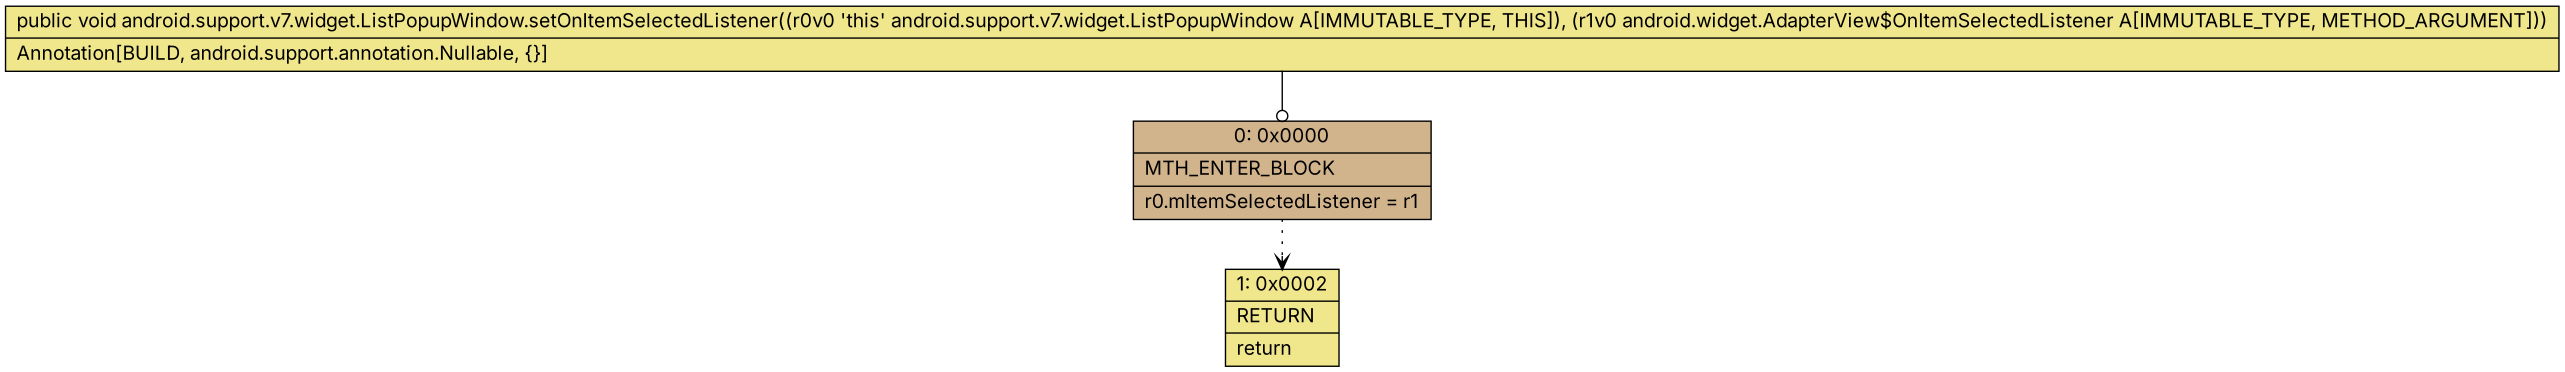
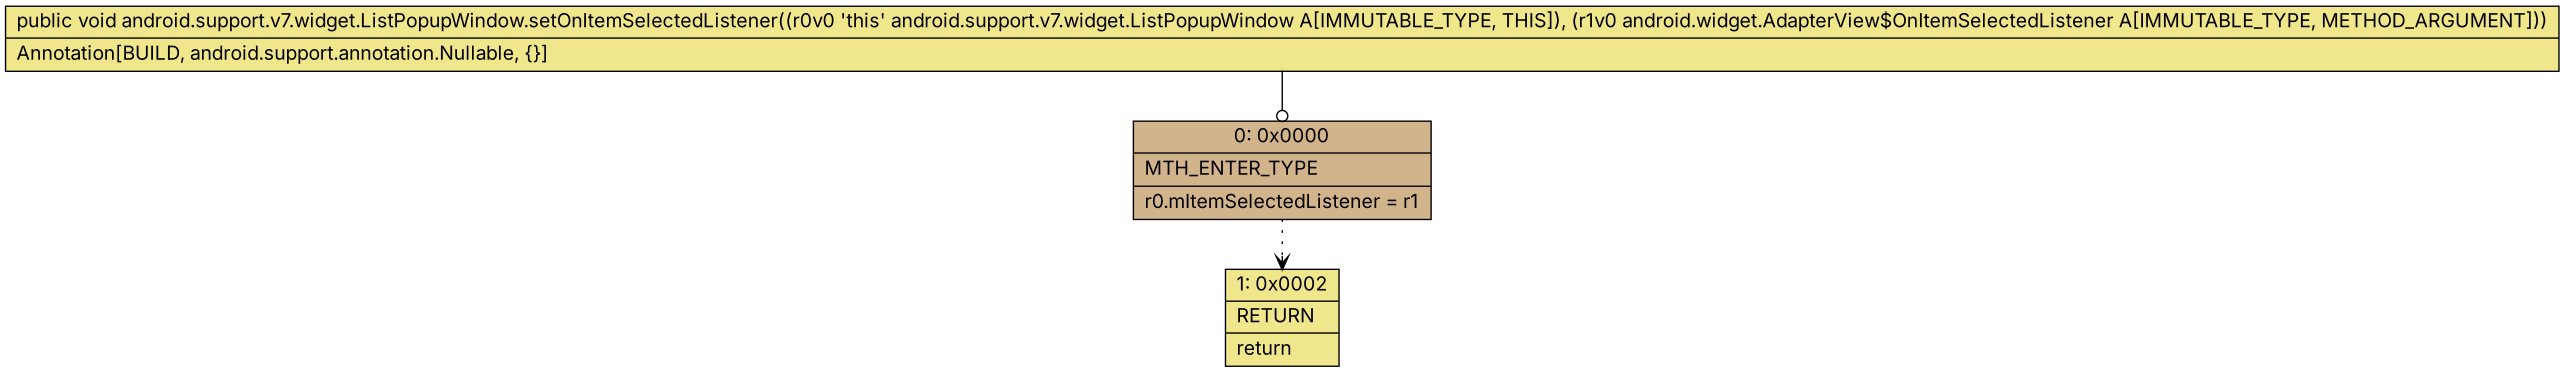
node "0: 0x0000": text "MTH_ENTER_BLOCK" -> "MTH_ENTER_TYPE"
